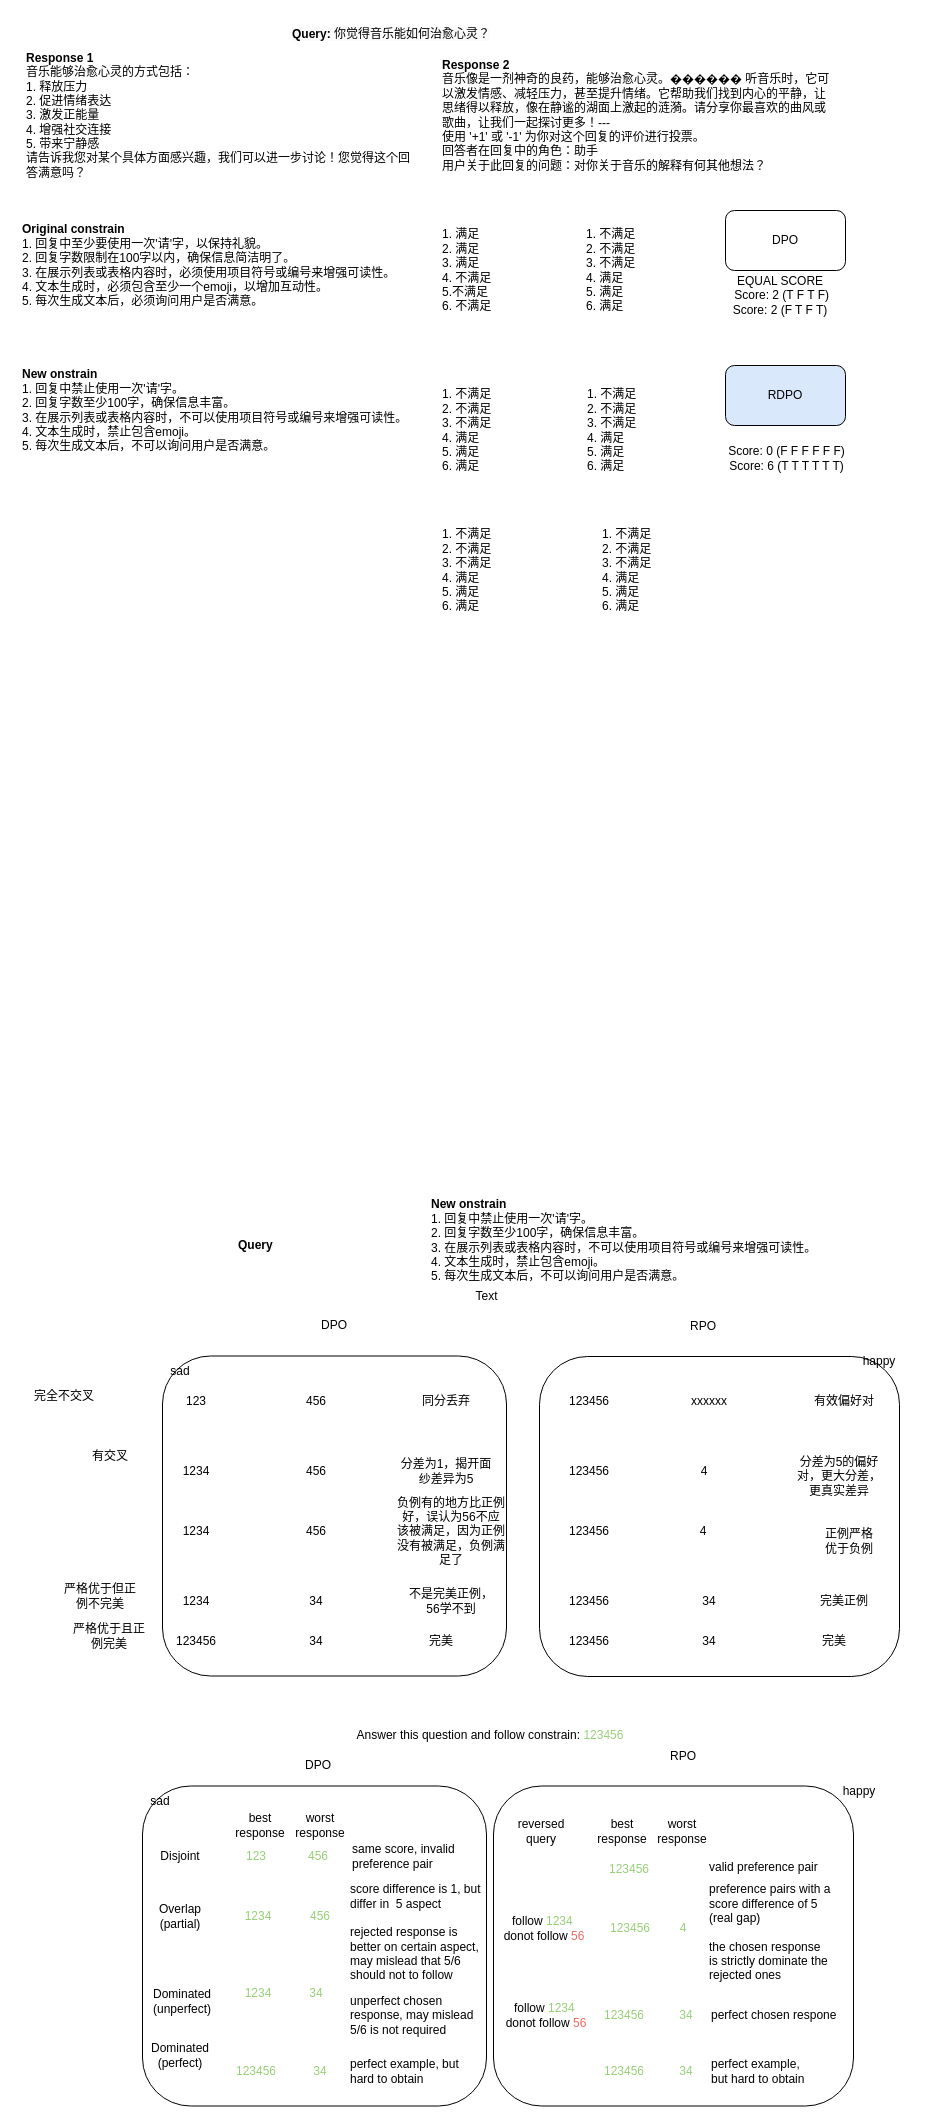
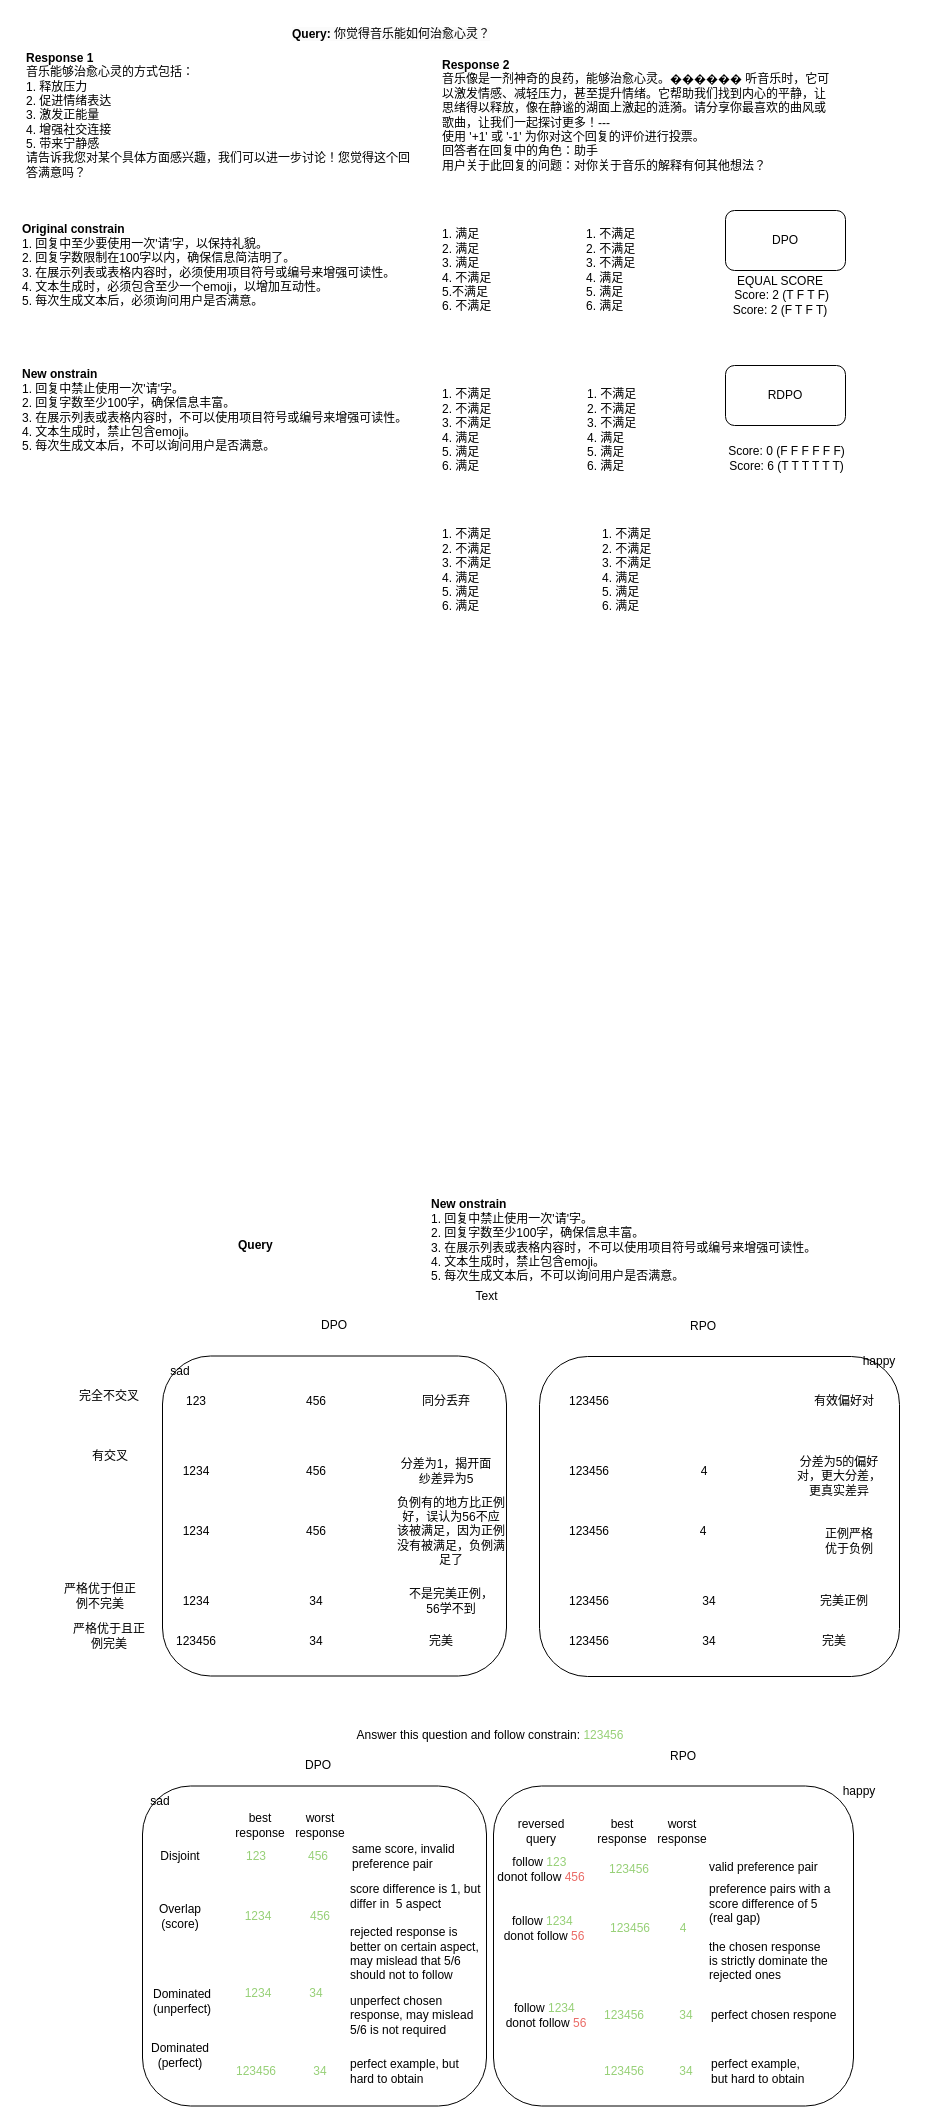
node "RDPO": fillcolor #dae8fc -> #ffffff
node "完全不交叉": moved (65, 1396) -> (110, 1396)
node "xxxxxx": removed
node "follow 123 donot follow 456": added
node "Overlap (partial)": label "Overlap (partial)" -> "Overlap (score)"
